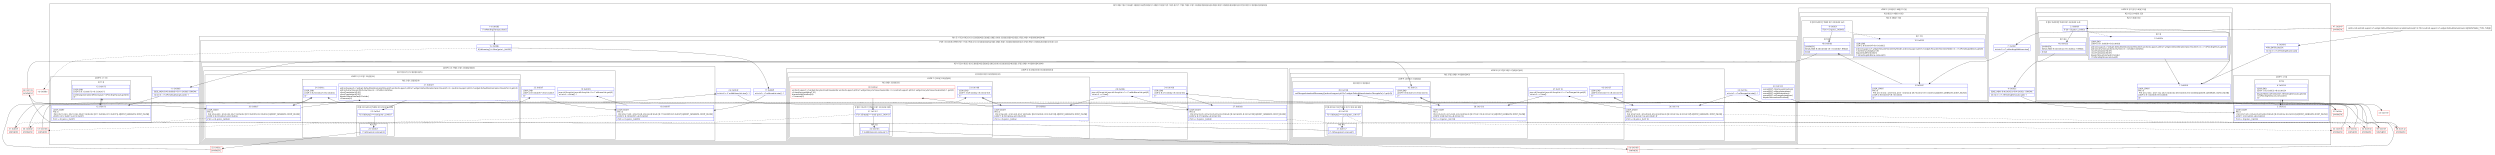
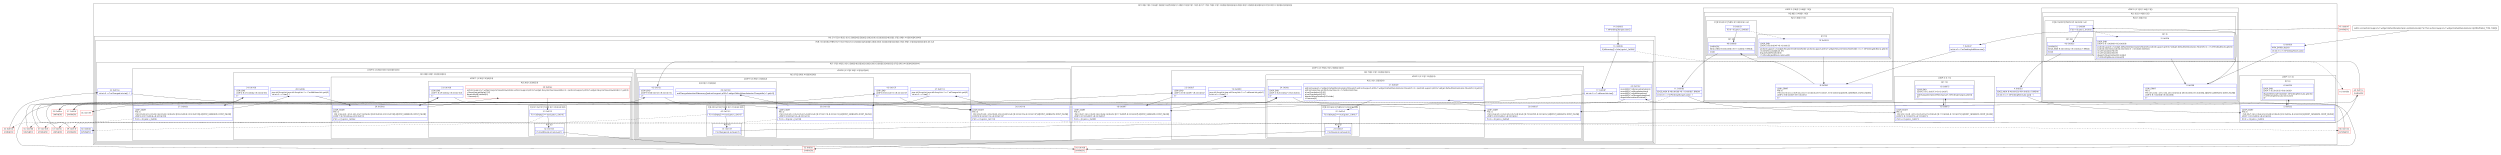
node "26: 0x00d2": removed
edge "58: 0x0142" -> "35: 0x010e": now "58: 0x0142" -> "44: 0x0142"
edge "56: 0x0108" -> "33: 0x0108": reversed
edge "20: 0x00a7" -> "51: 0x00cf": now "11: 0x006b" -> "51: 0x00cf"
node "50: 0x00d2": color red -> blue
